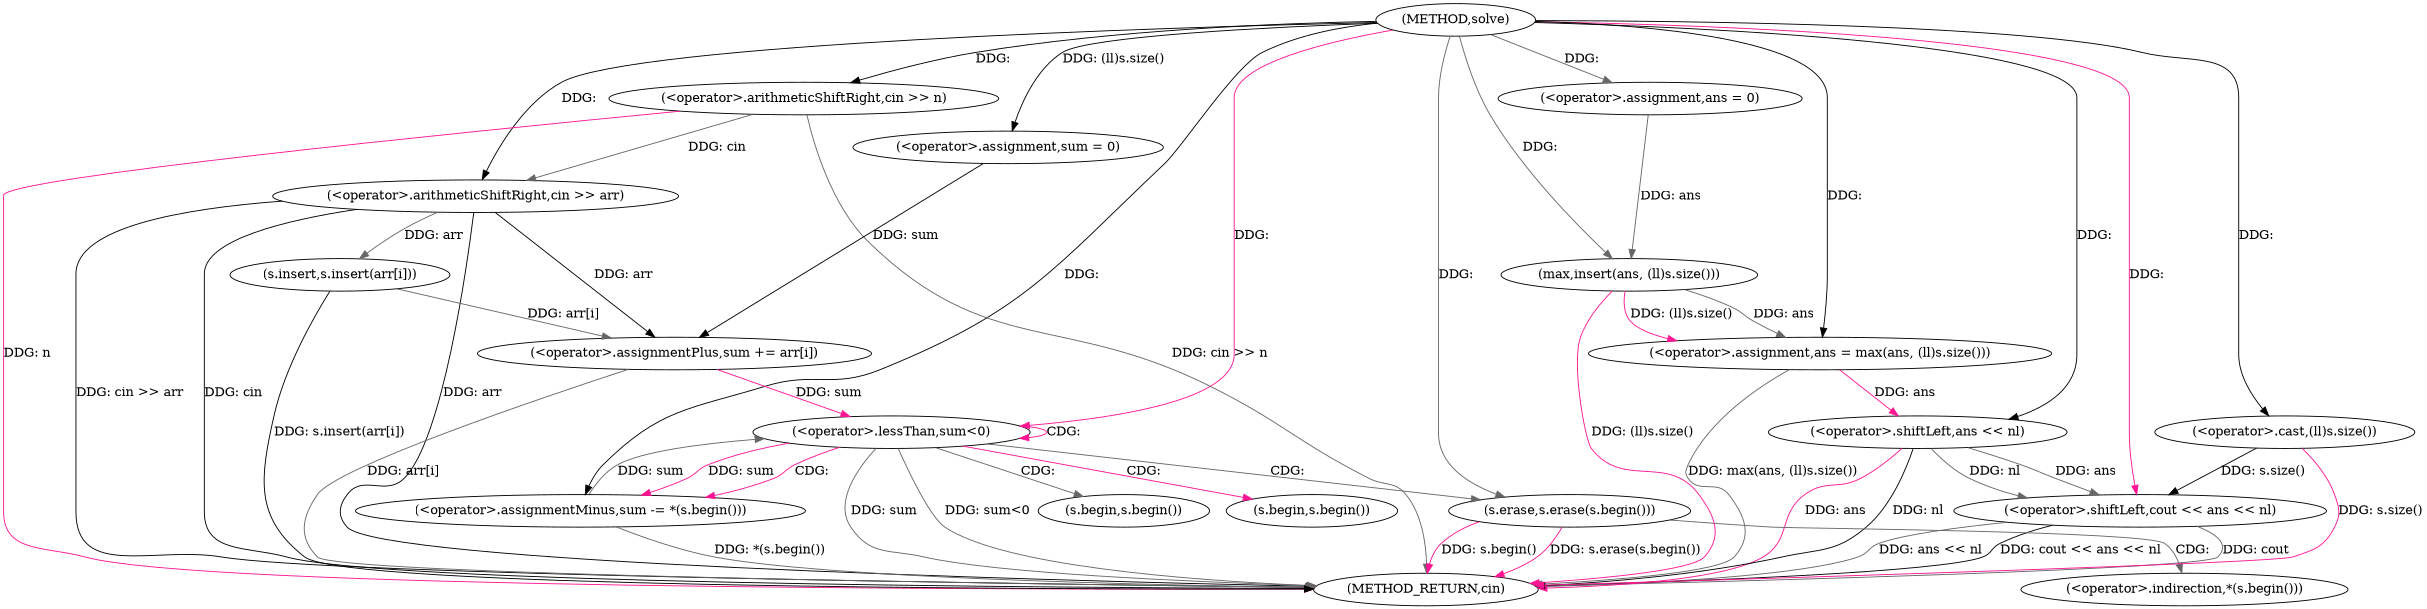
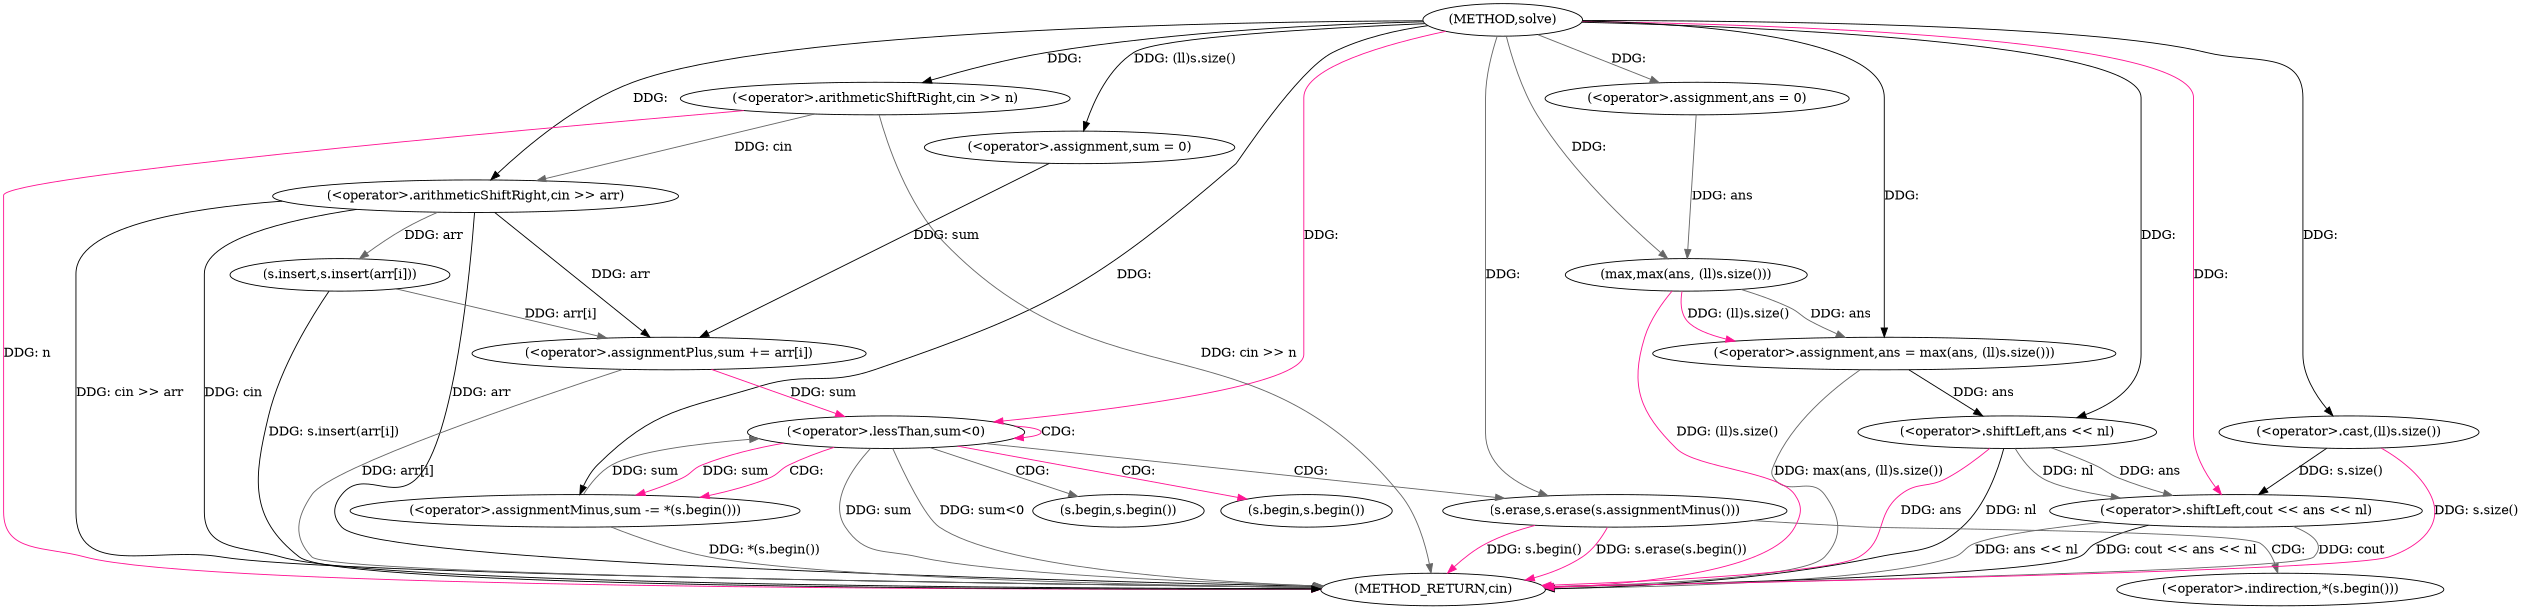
node "(max,insert(ans, (ll)s.size()))": label "(max,insert(ans, (ll)s.size()))" -> "(max,max(ans, (ll)s.size()))"
edge "(<operator>.assignment,ans = max(ans, (ll)s.size()))" -> "(<operator>.shiftLeft,ans << nl)": color deeppink -> black
node "(s.erase,s.erase(s.begin()))": label "(s.erase,s.erase(s.begin()))" -> "(s.erase,s.erase(s.assignmentMinus()))"
